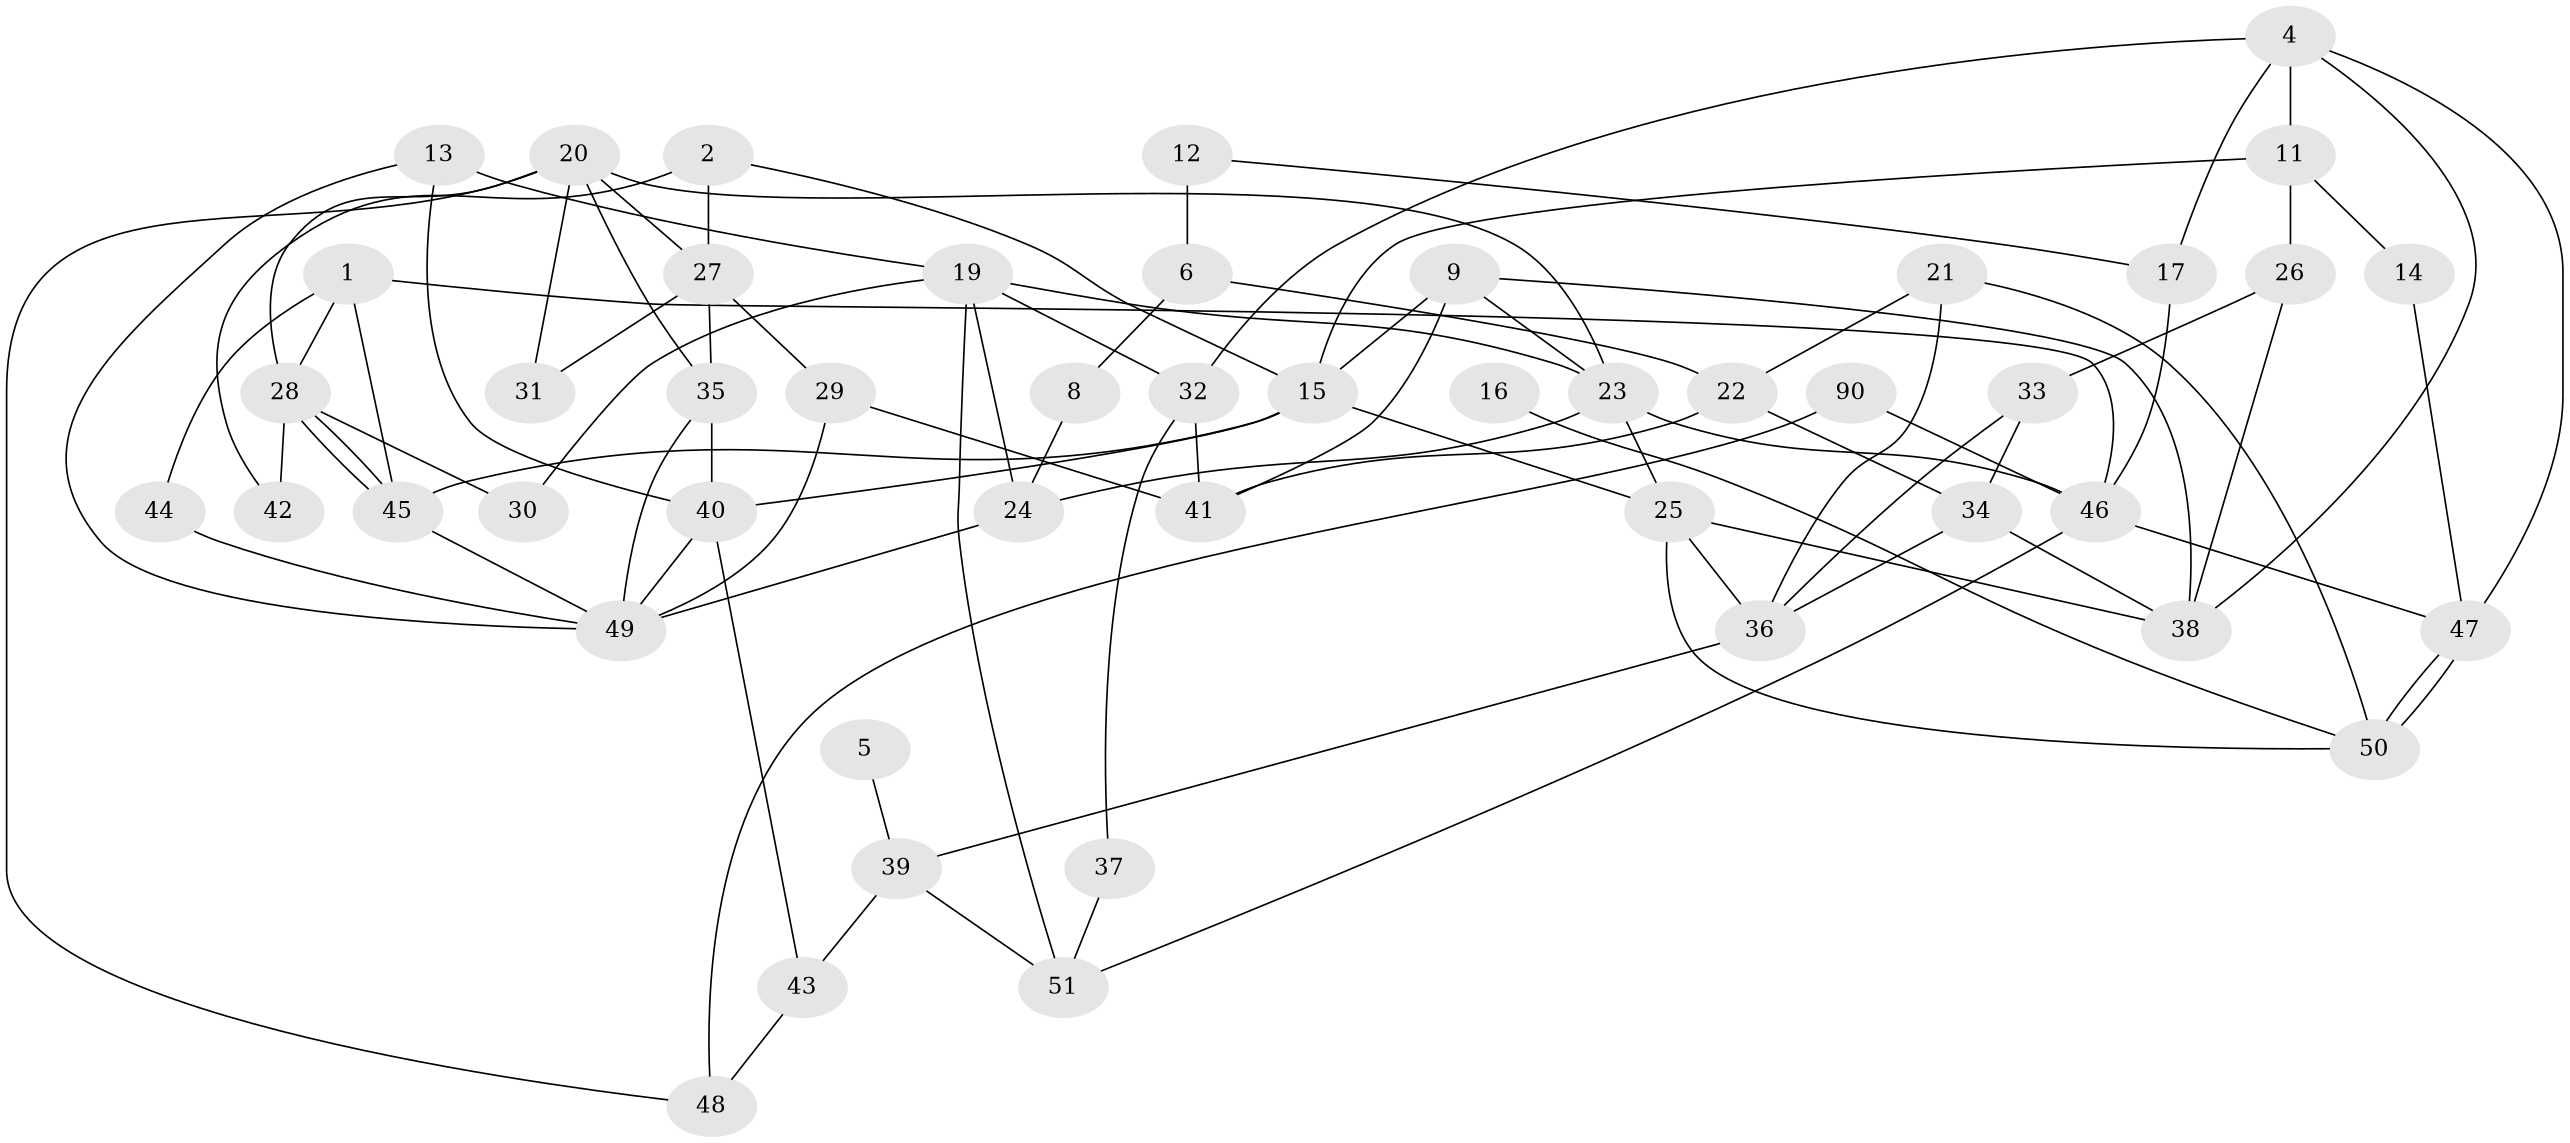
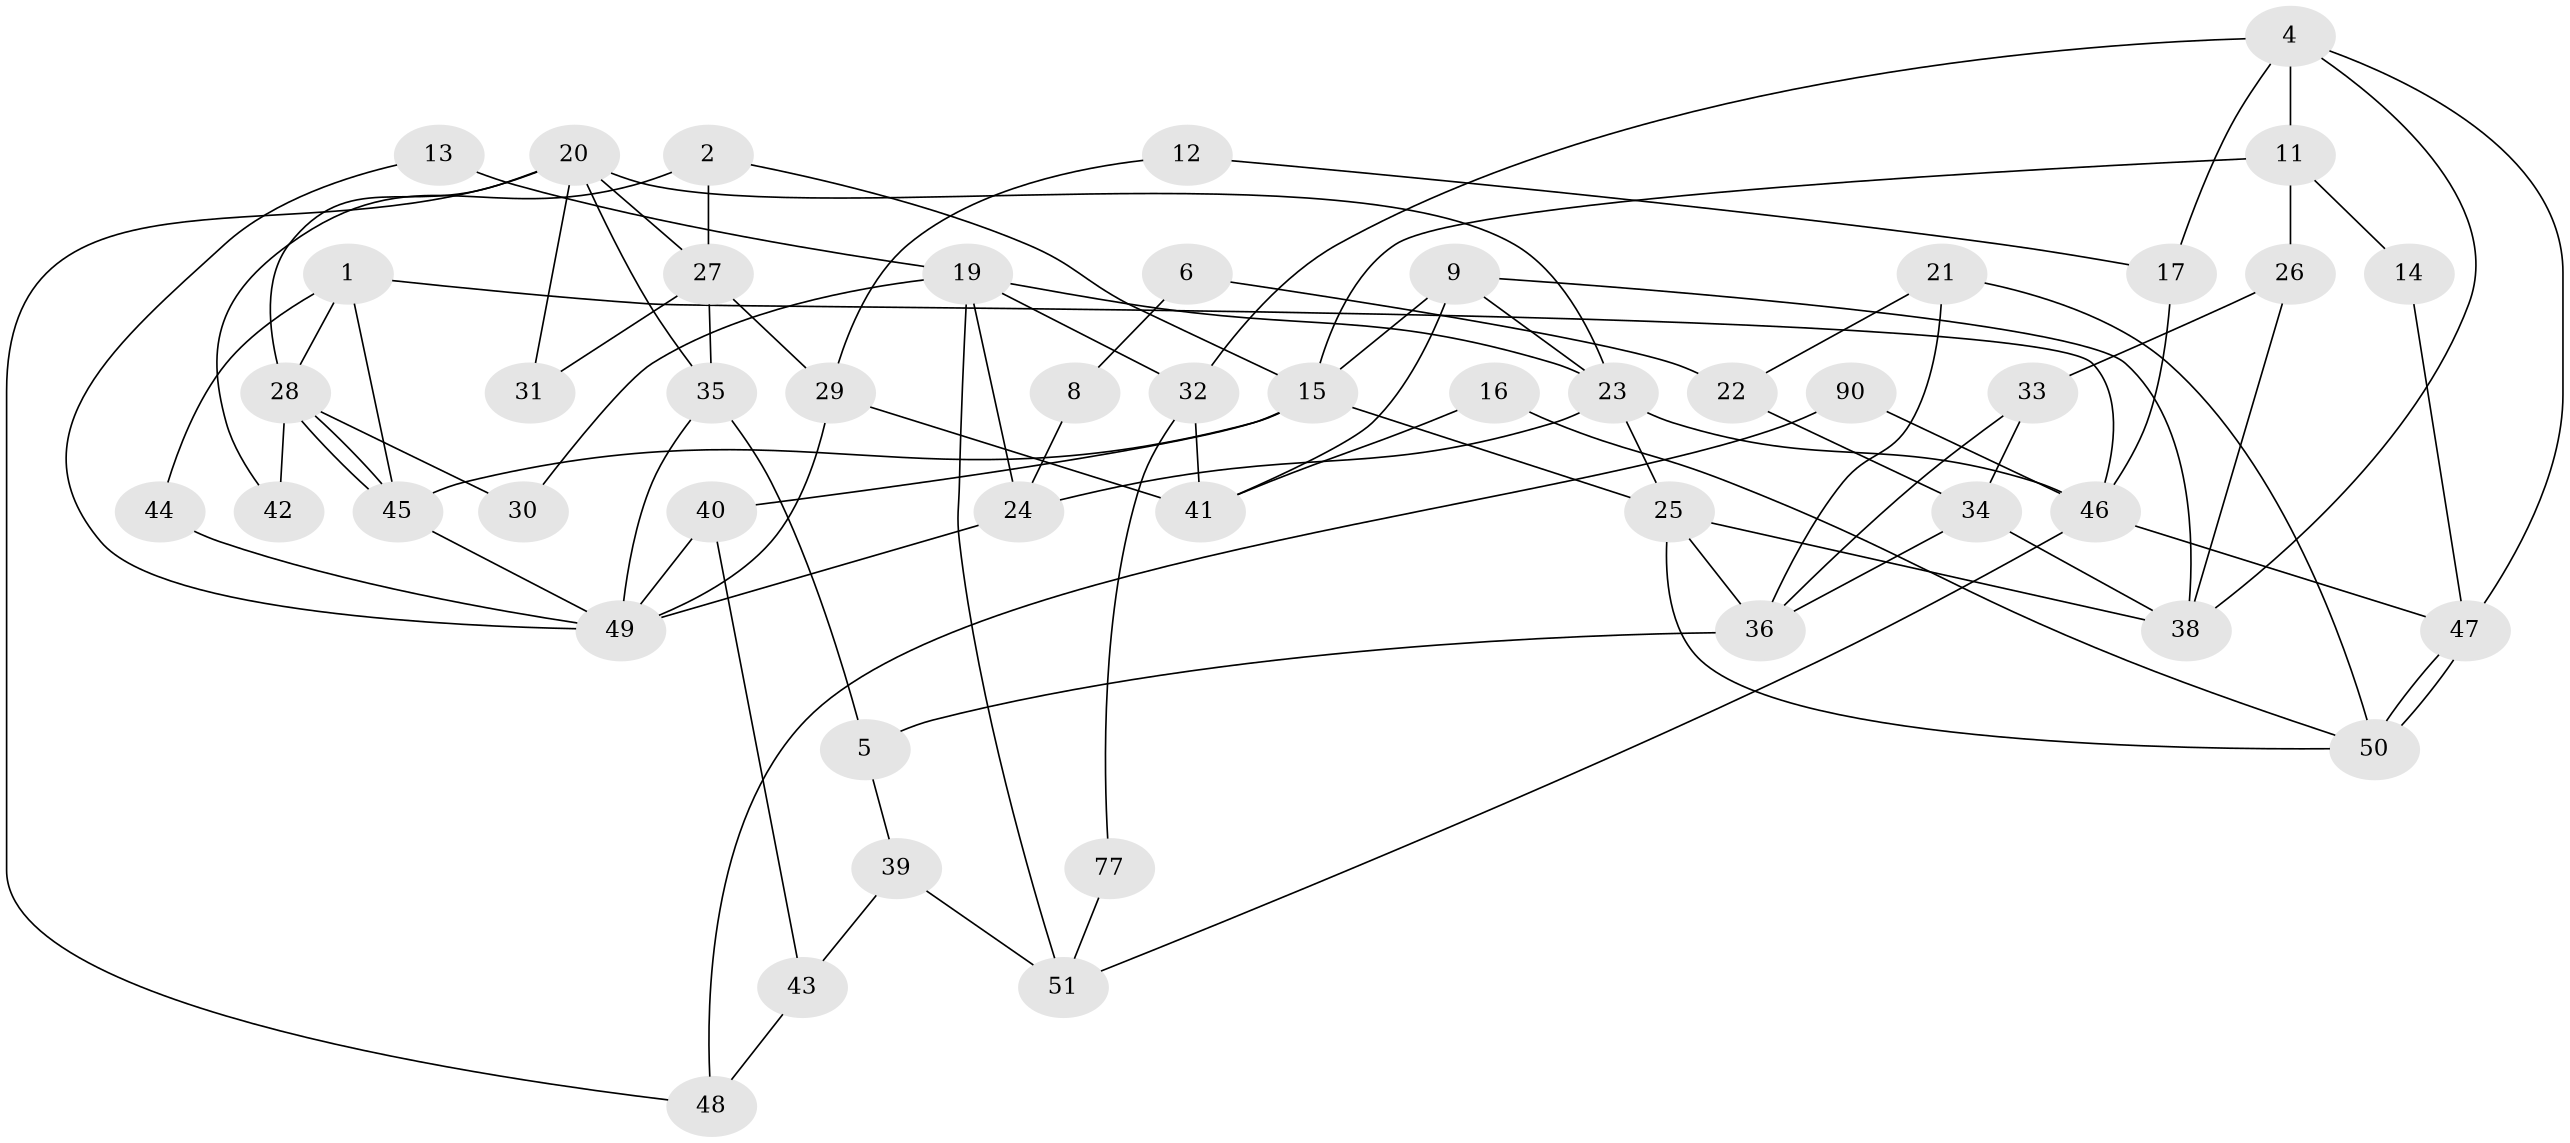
edge "12" -- "6": now "12" -- "29"
edge "13" -- "40": removed
edge "22" -- "41": now "16" -- "41"
edge "35" -- "40": now "35" -- "5"
edge "36" -- "39": now "36" -- "5"
node "37": label "37" -> "77"
